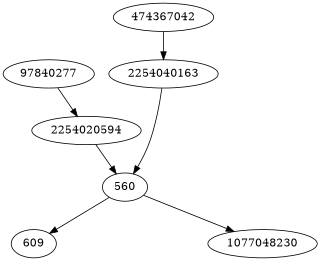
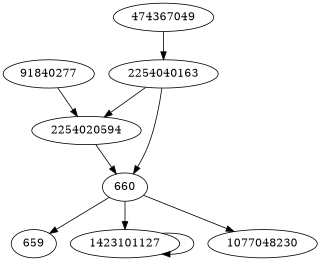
node "474367042": label "474367042" -> "474367049"
node "97840277": label "97840277" -> "91840277"
edge "2254040163" -> "2254020594": added
node "560": label "560" -> "660"
node "609": label "609" -> "659"
node "1423101127": added
